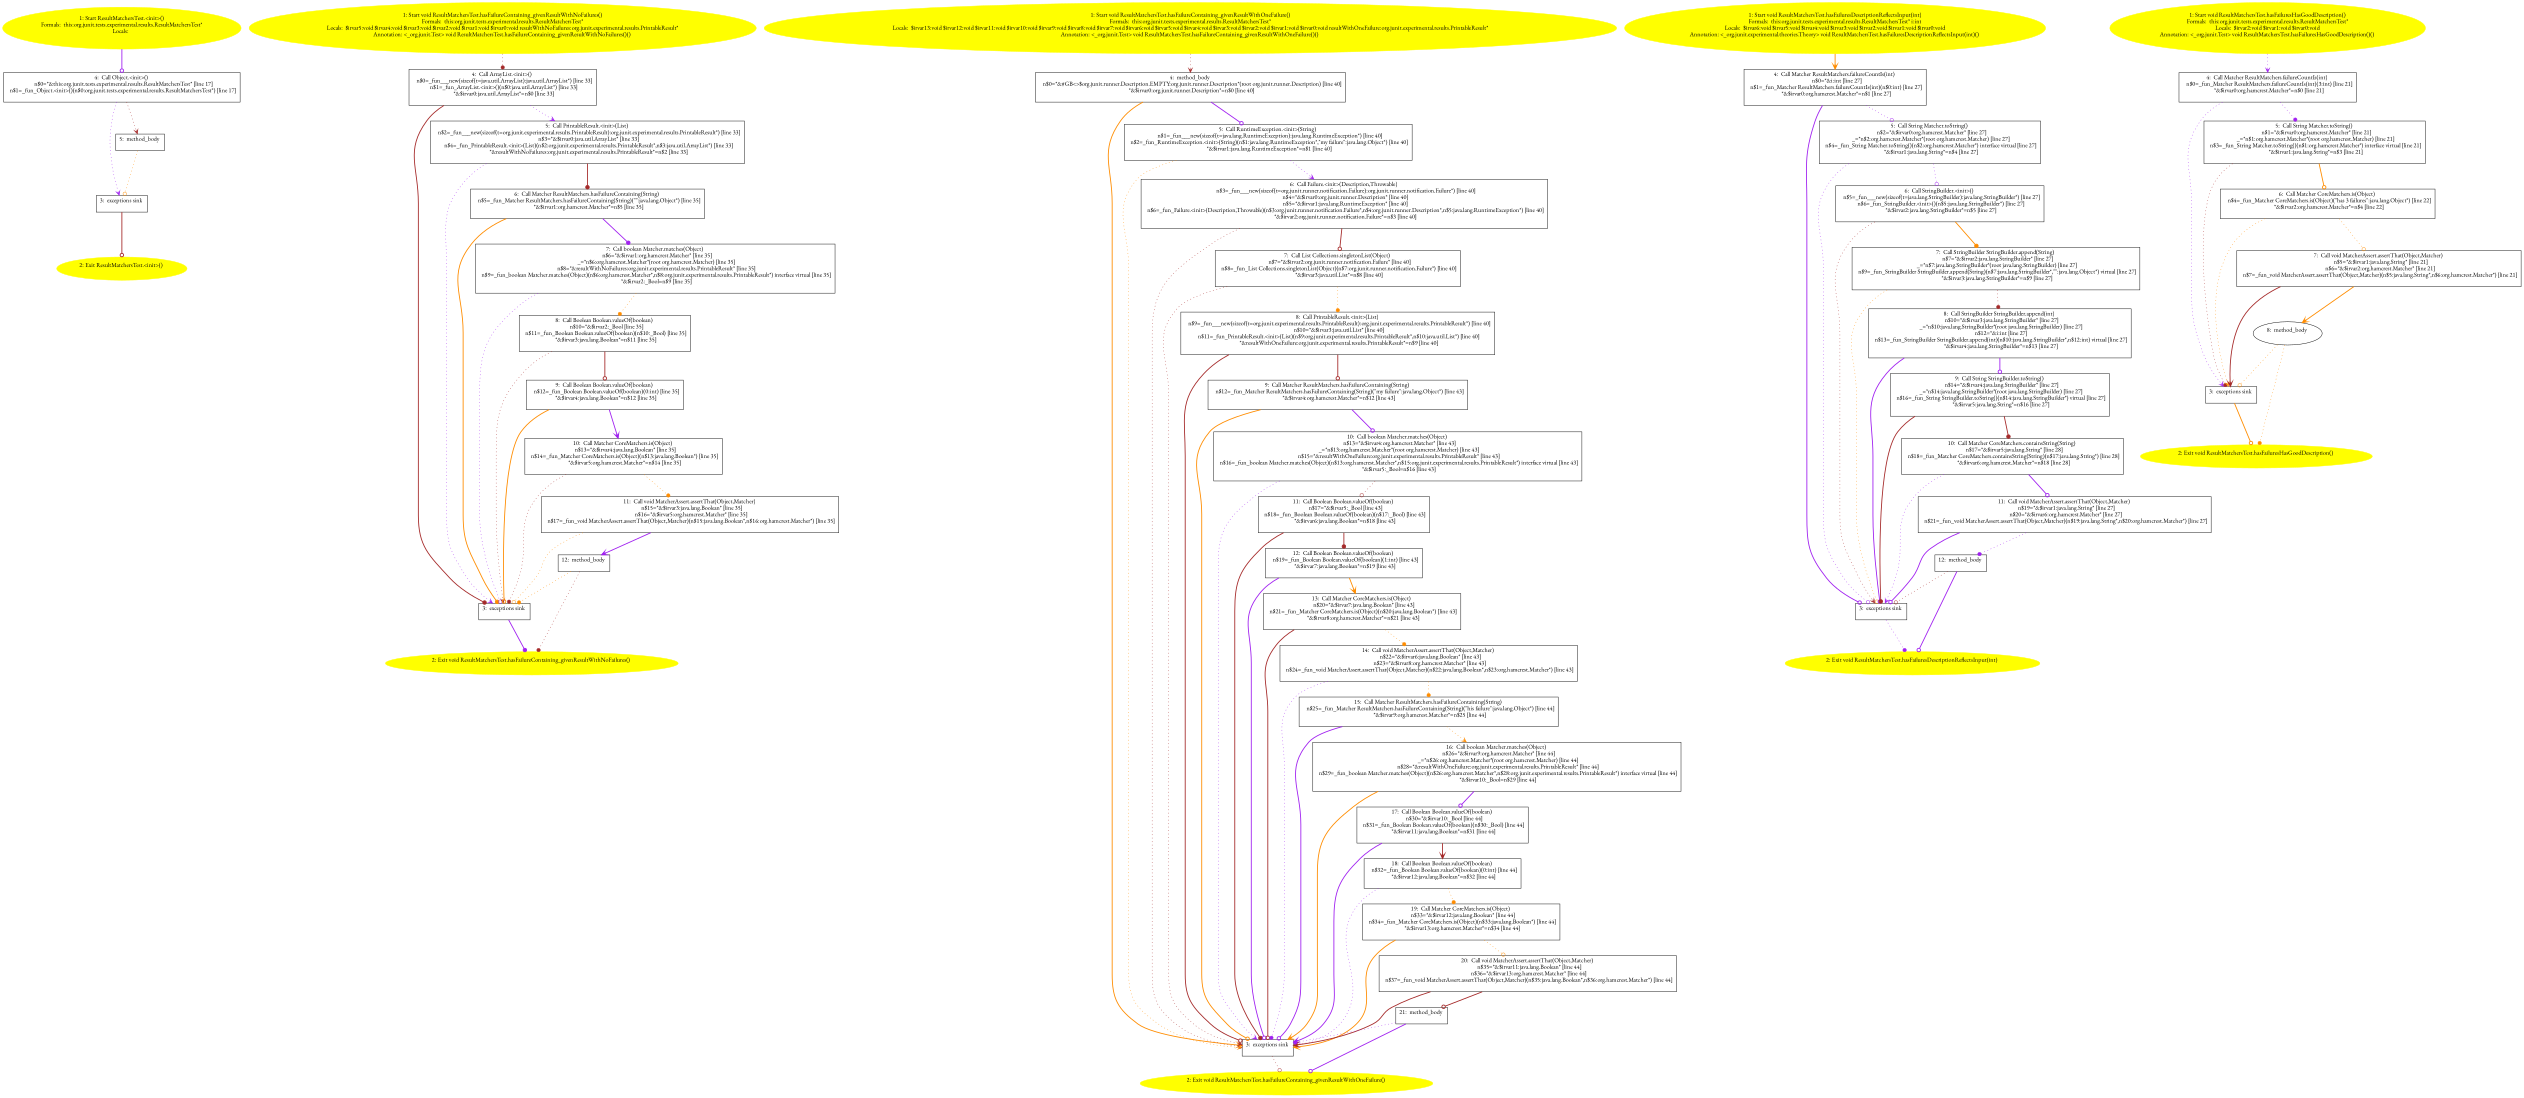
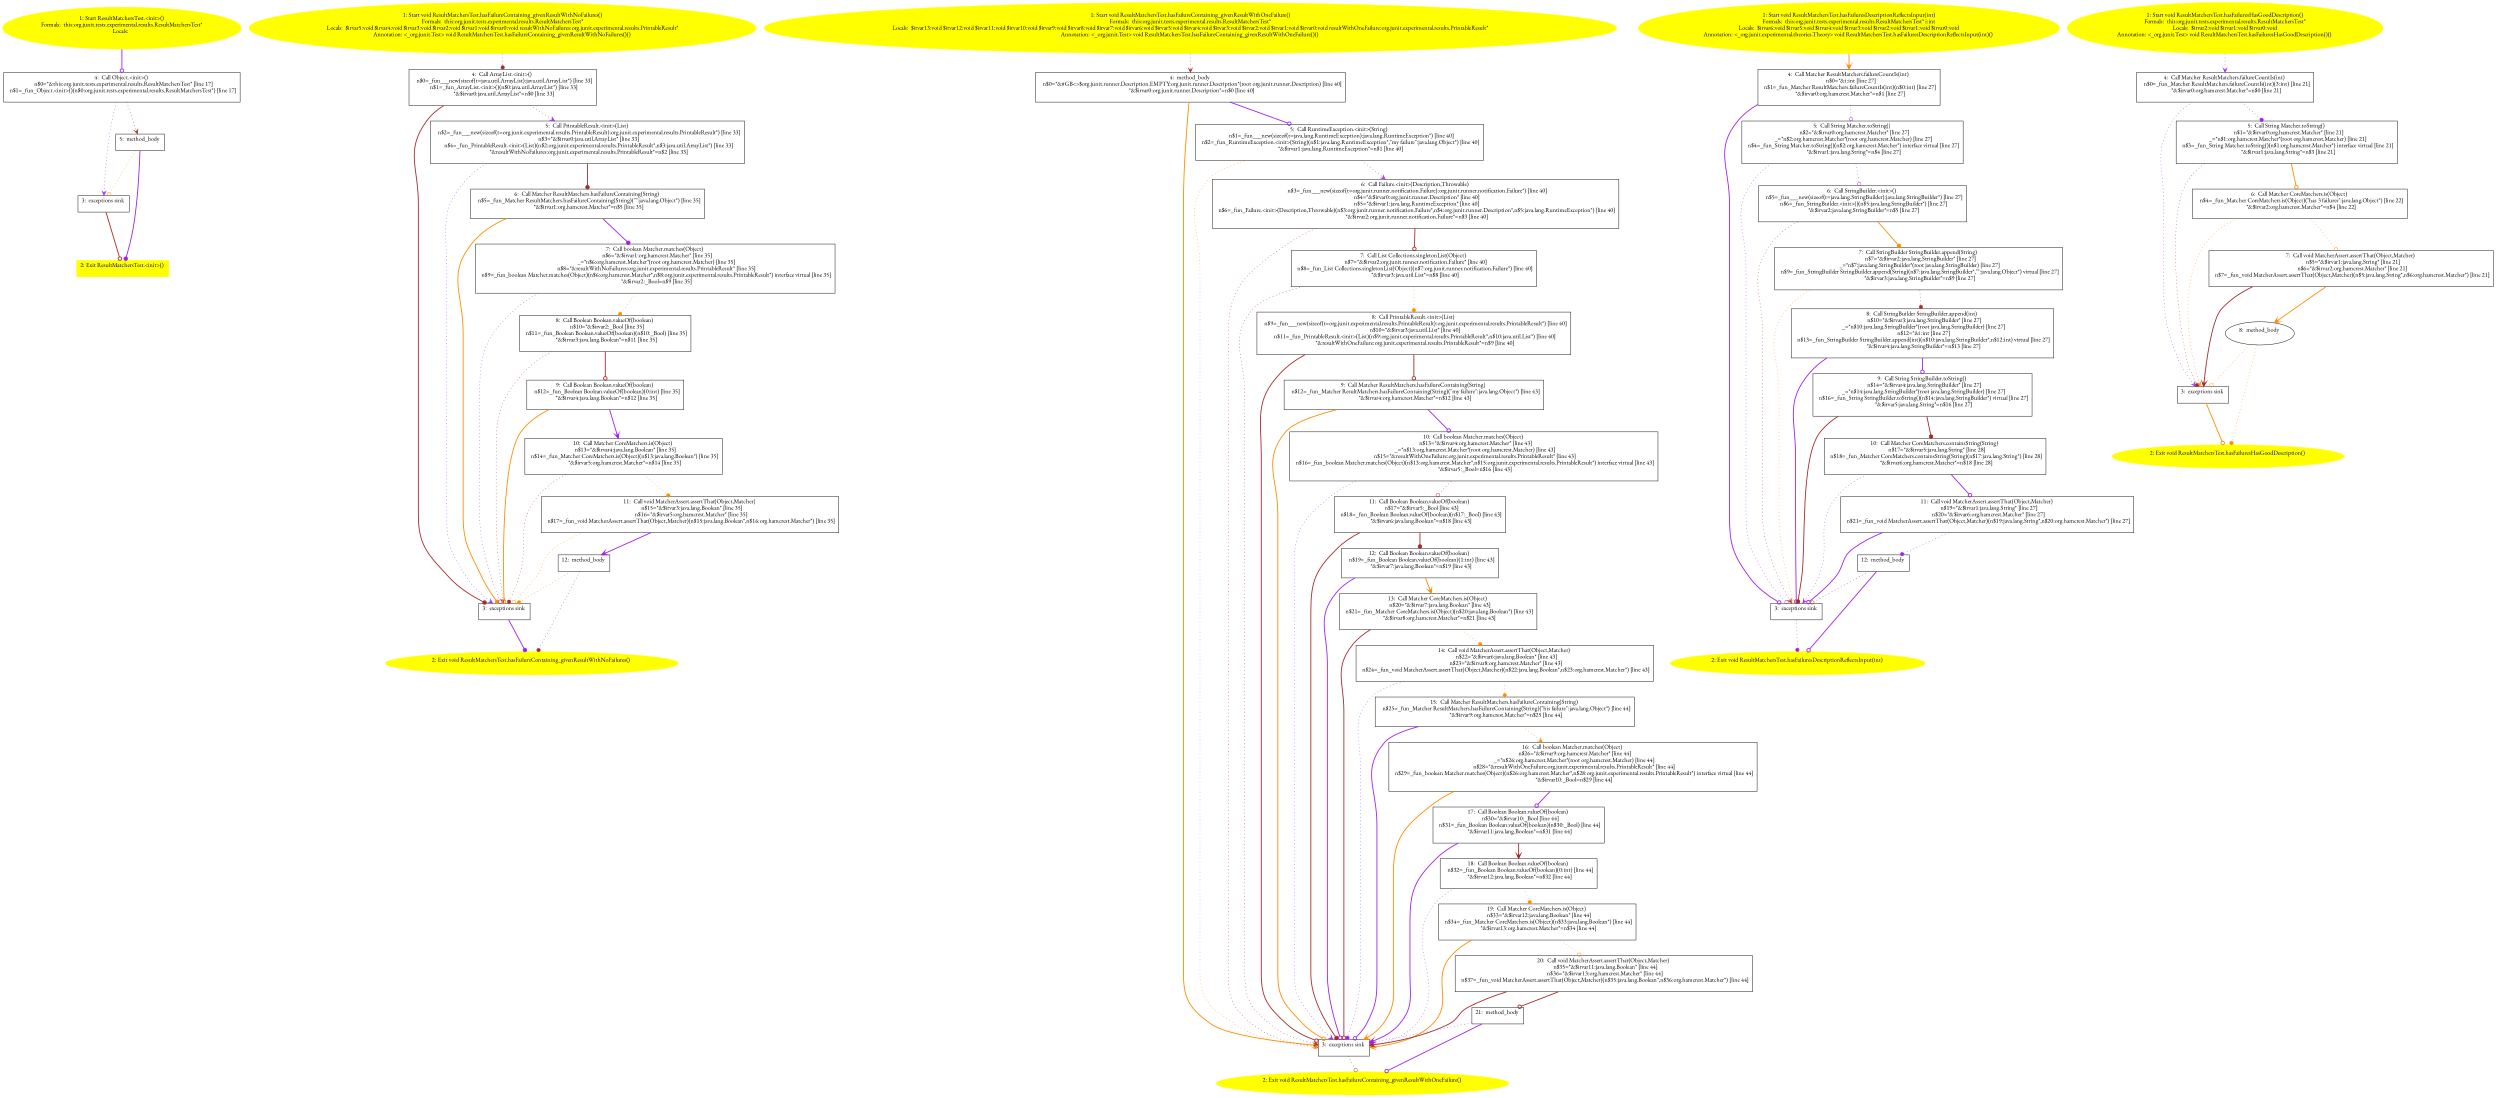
edge "5:  method_body" -> "2: Exit ResultMatchersTest.<init>()": added
node "2: Exit ResultMatchersTest.<init>()": shape ellipse -> box
